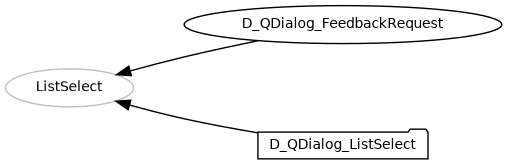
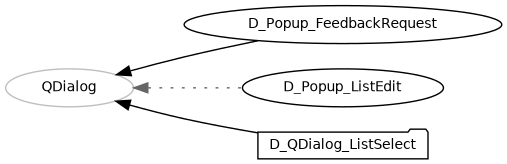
node "D_QDialog_FeedbackRequest": label "D_QDialog_FeedbackRequest" -> "D_Popup_FeedbackRequest"
node "ListSelect": label "ListSelect" -> "QDialog"
node "D_Popup_ListEdit": added
